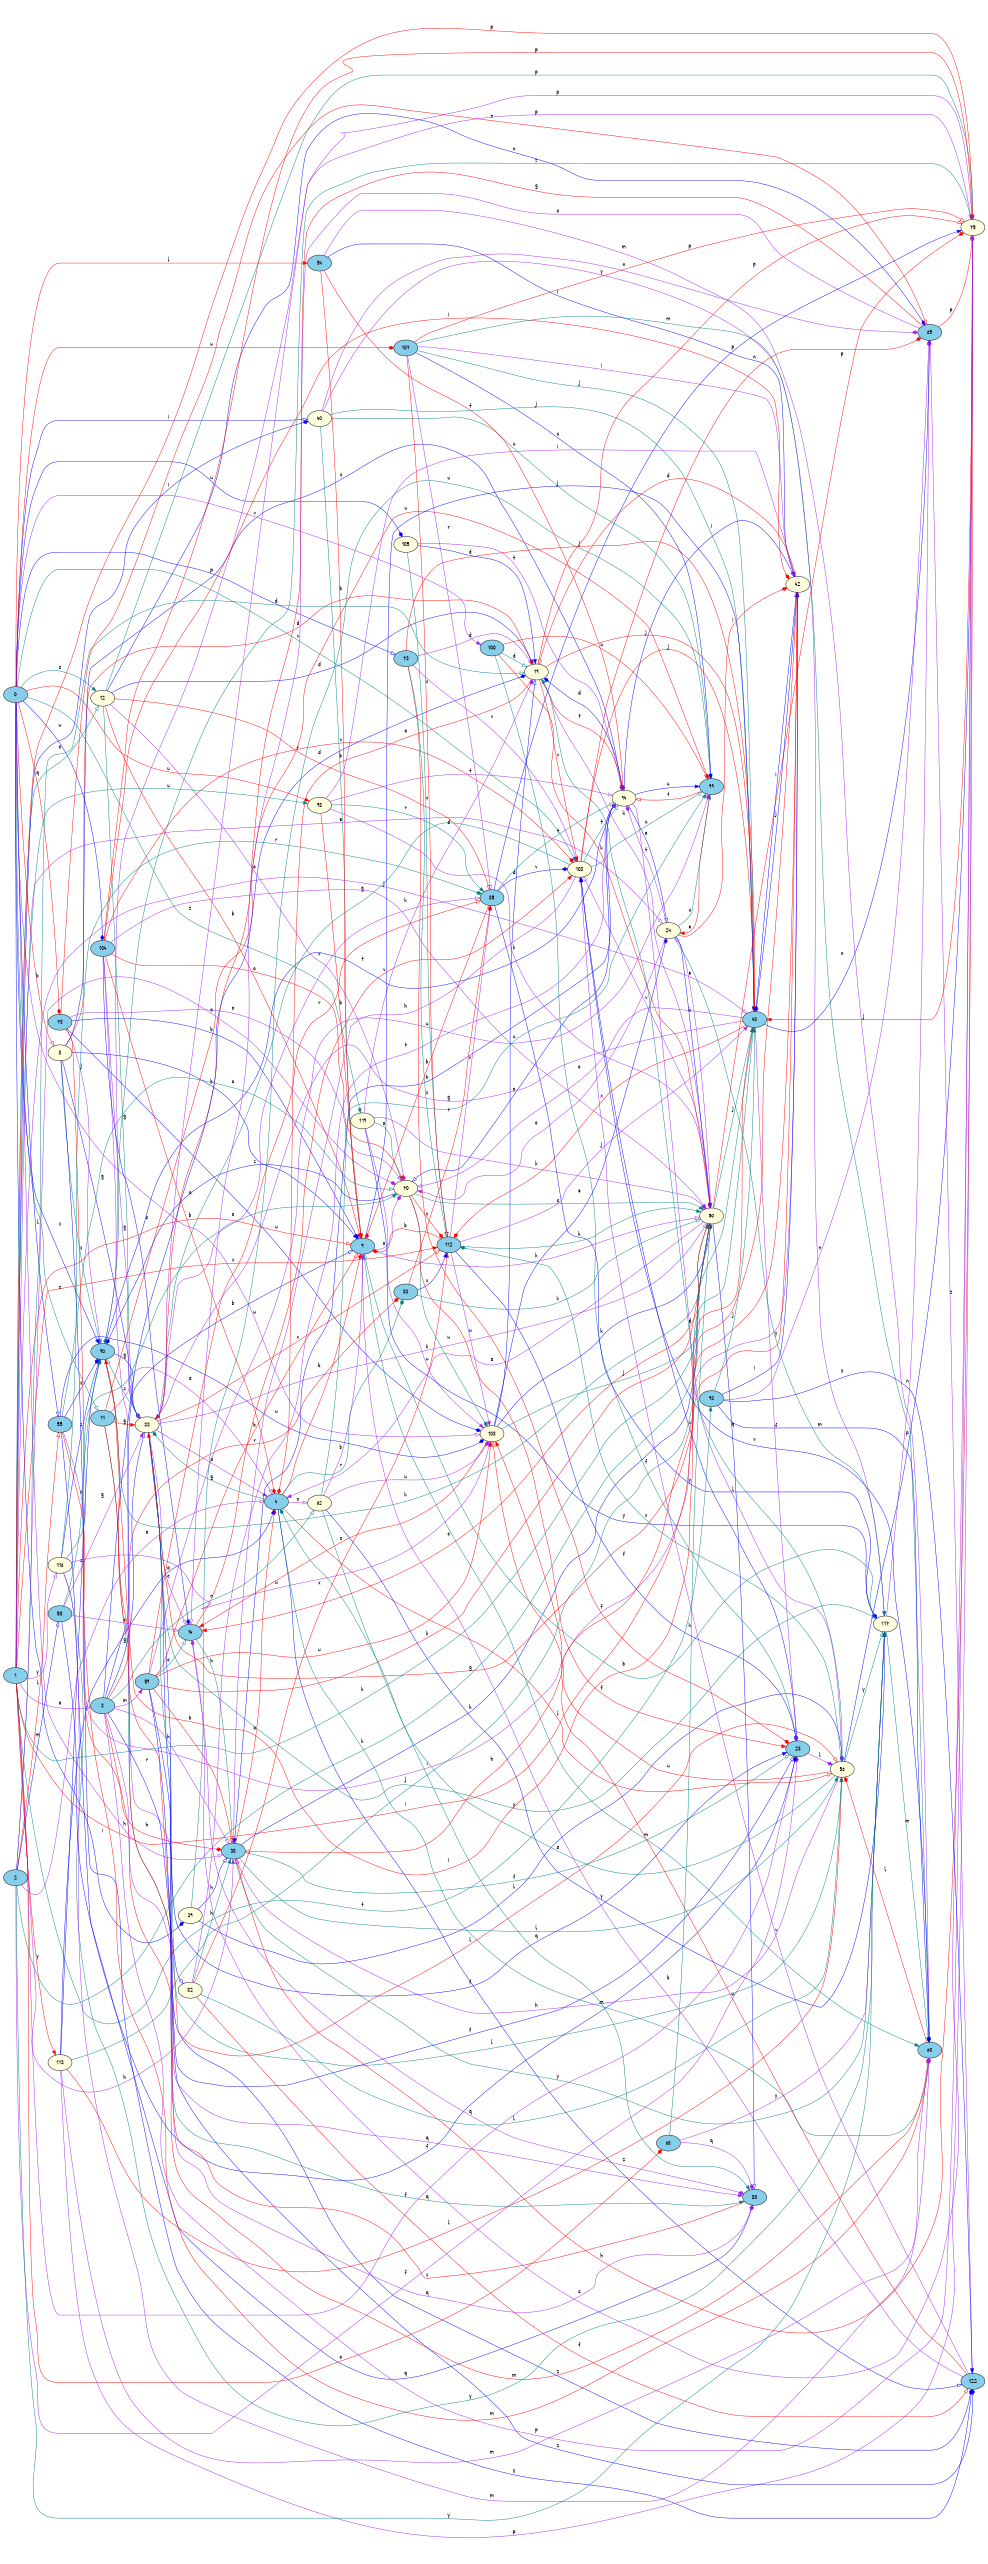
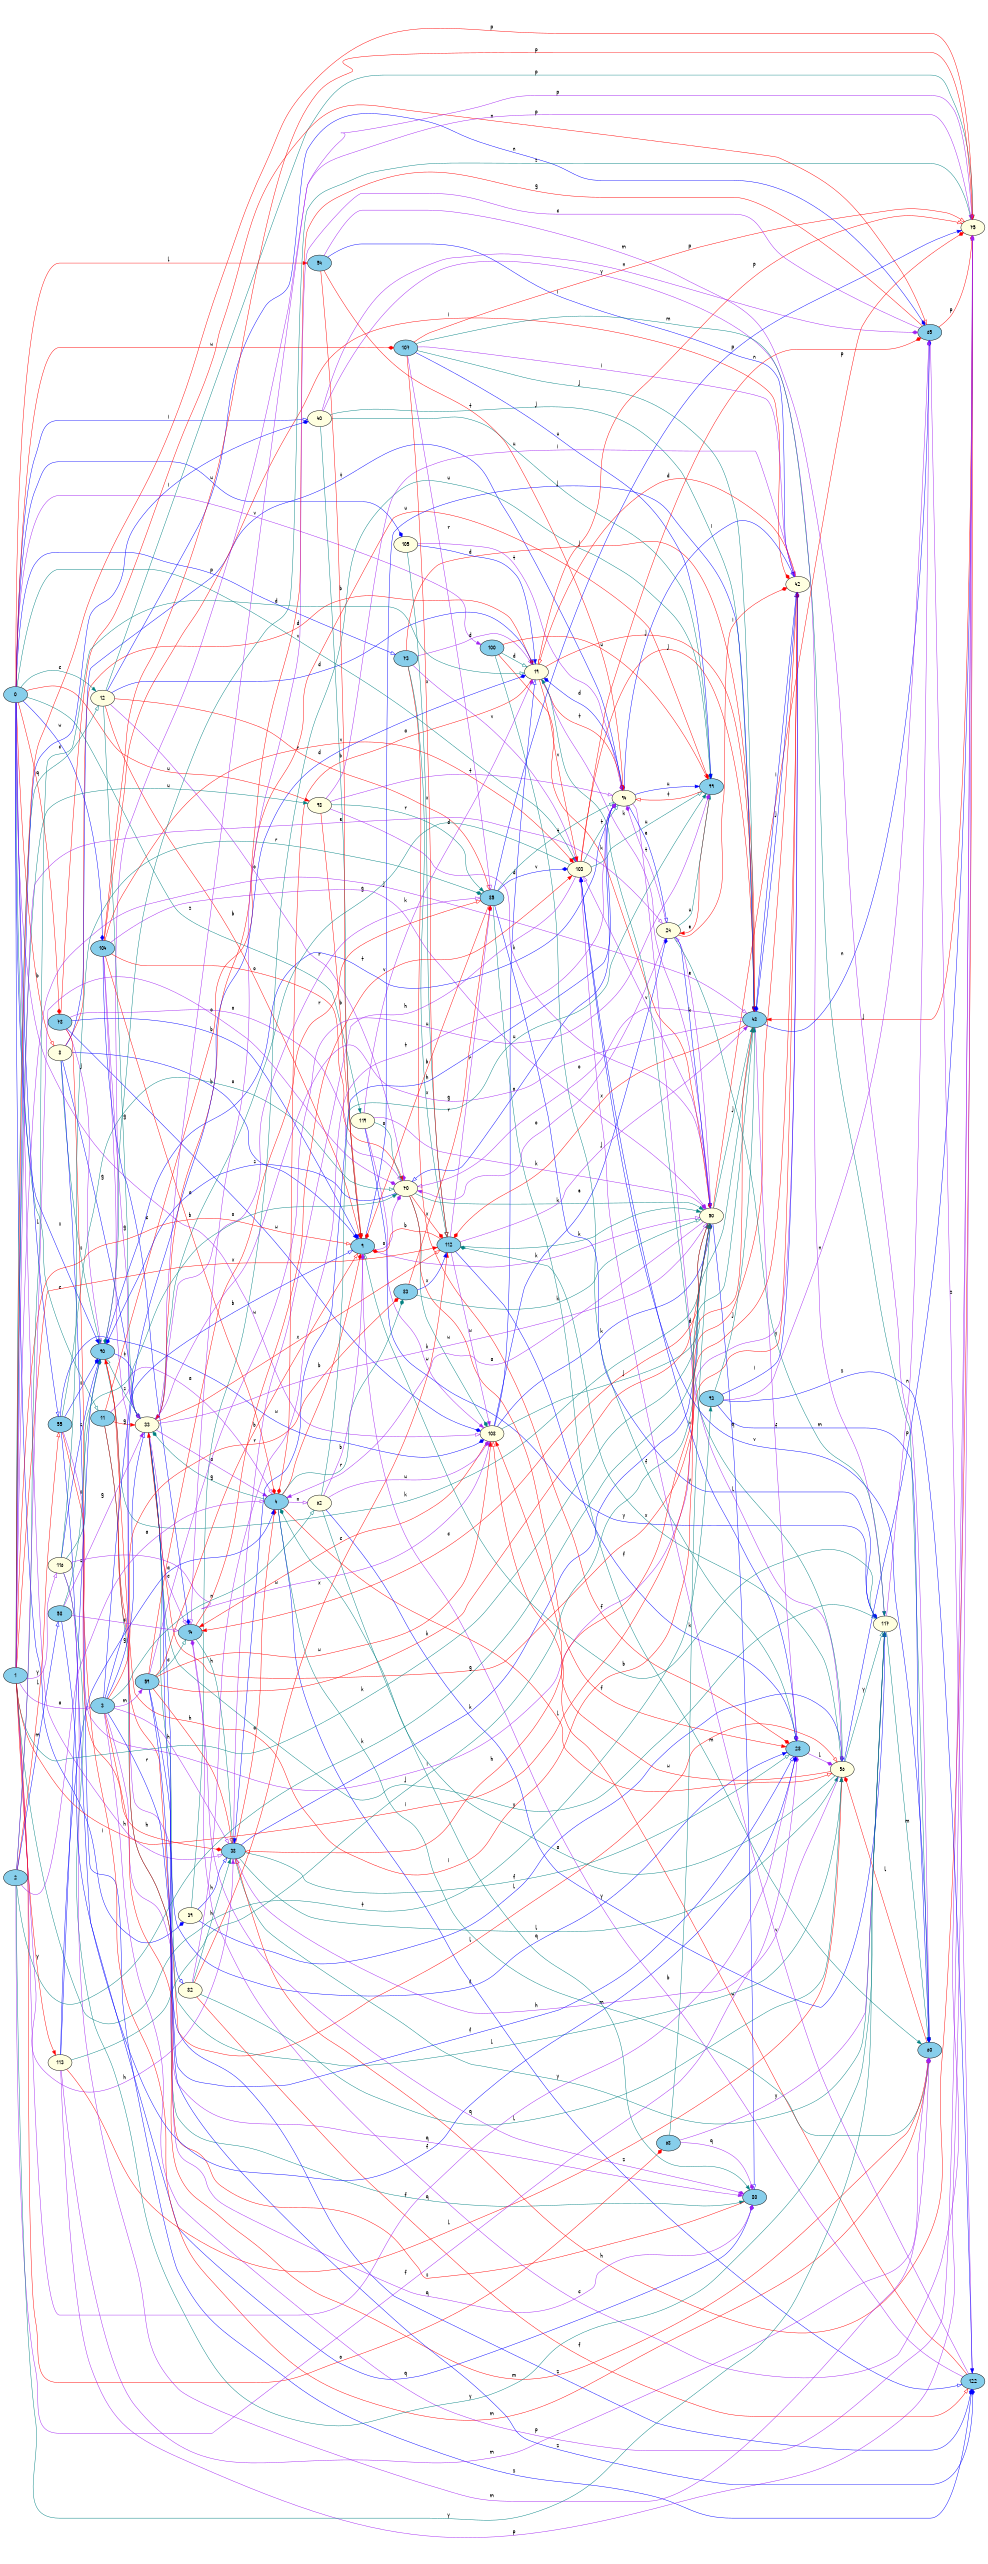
edge "70" -> "50": label "c" -> "k"
edge "90" -> "33": label "g" -> "t"
edge "9" -> "60": now "85" -> "60"
